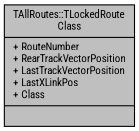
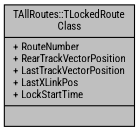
node "TAllRoutes::TLockedRoute": text "+ Class" -> "+ LockStartTime"
